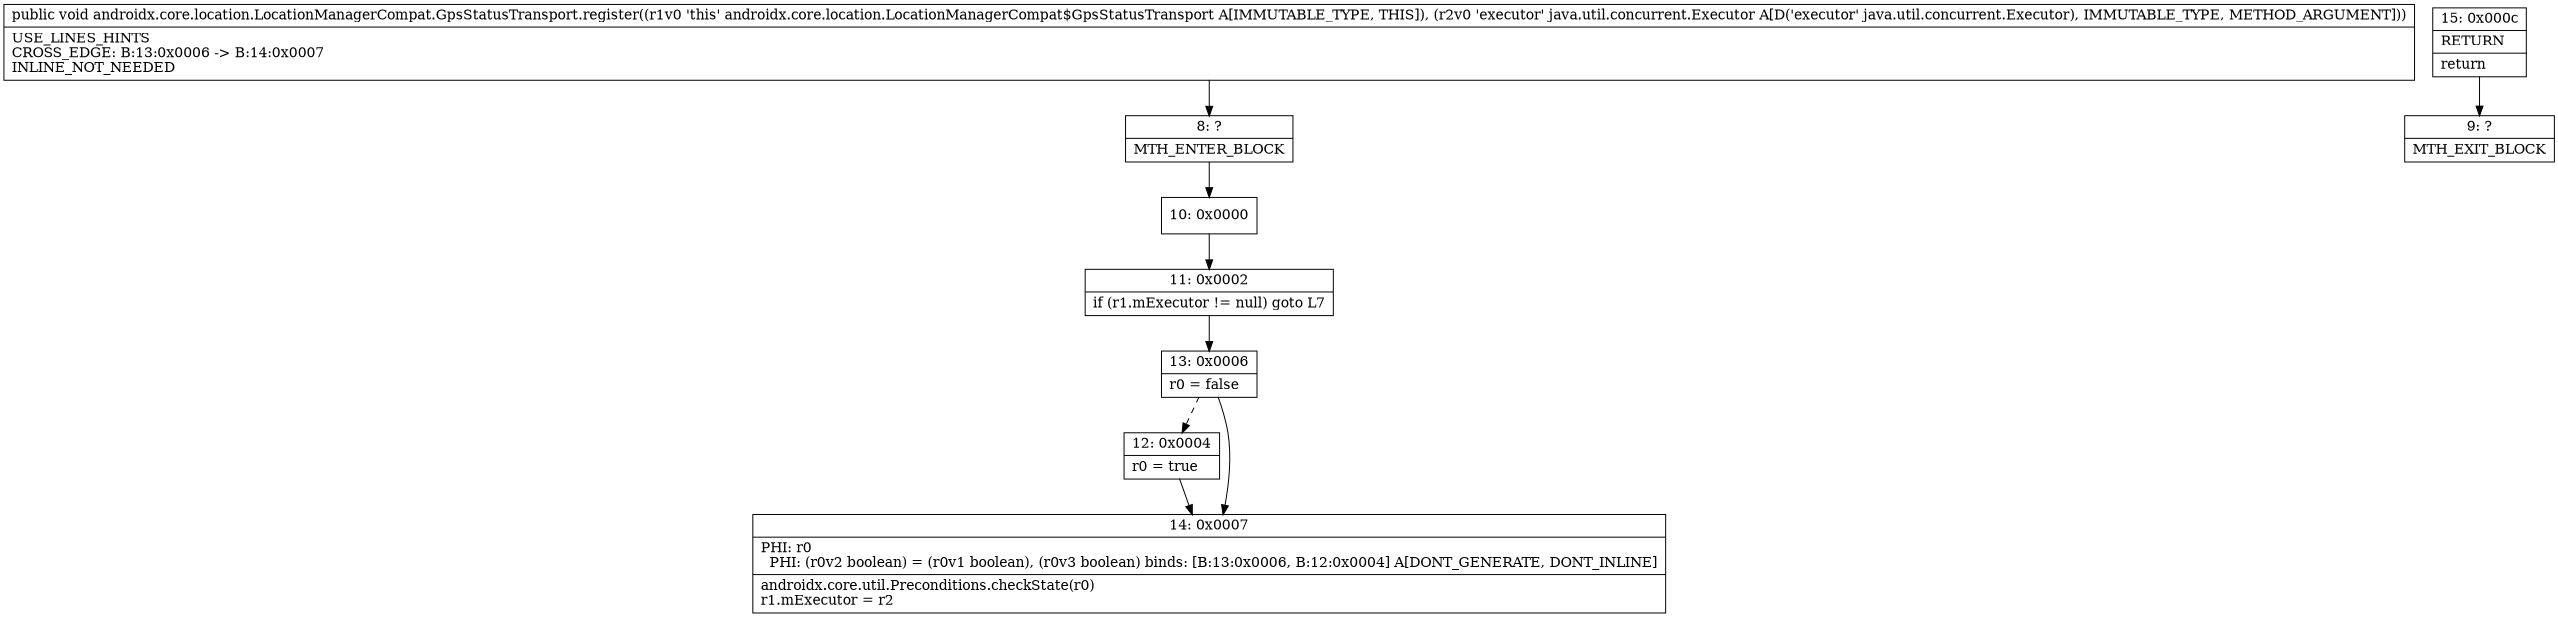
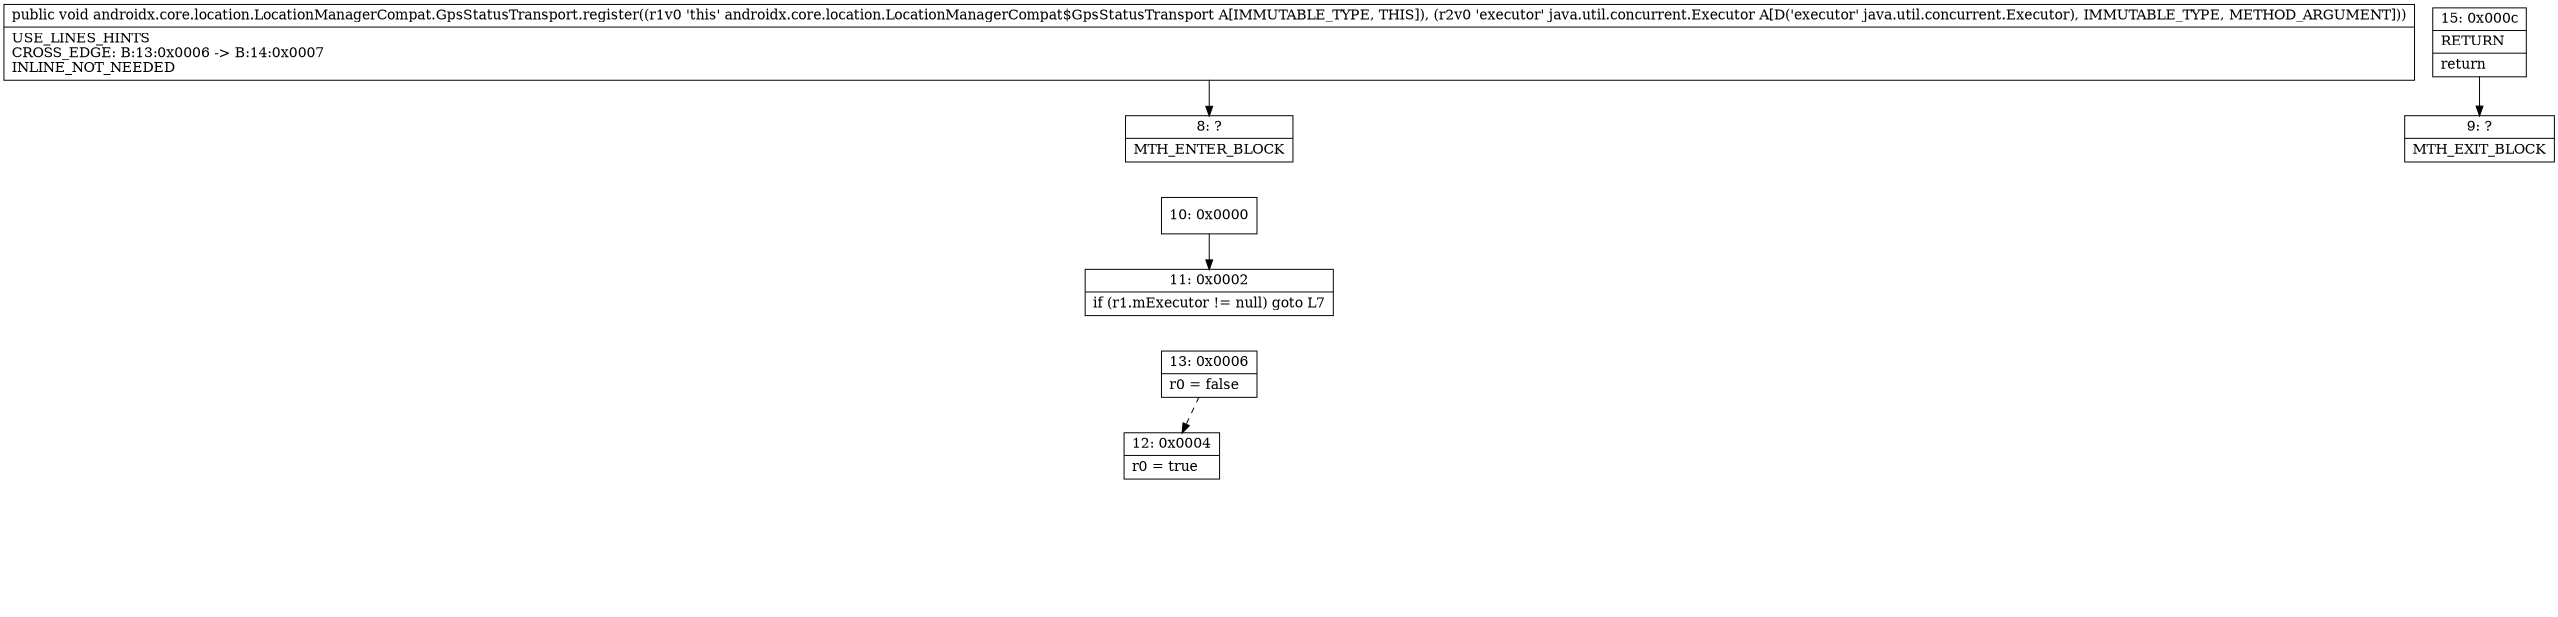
edge "8: ?" -> "10: 0x0000": removed
edge "11: 0x0002" -> "13: 0x0006": removed
node "14: 0x0007": removed
